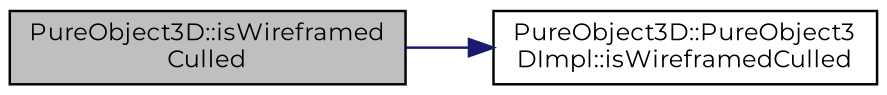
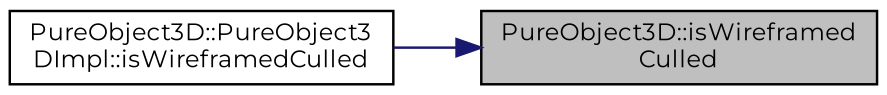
edge "PureObject3D::isWireframed Culled" -> "PureObject3D::PureObject3 DImpl::isWireframedCulled": reversed
